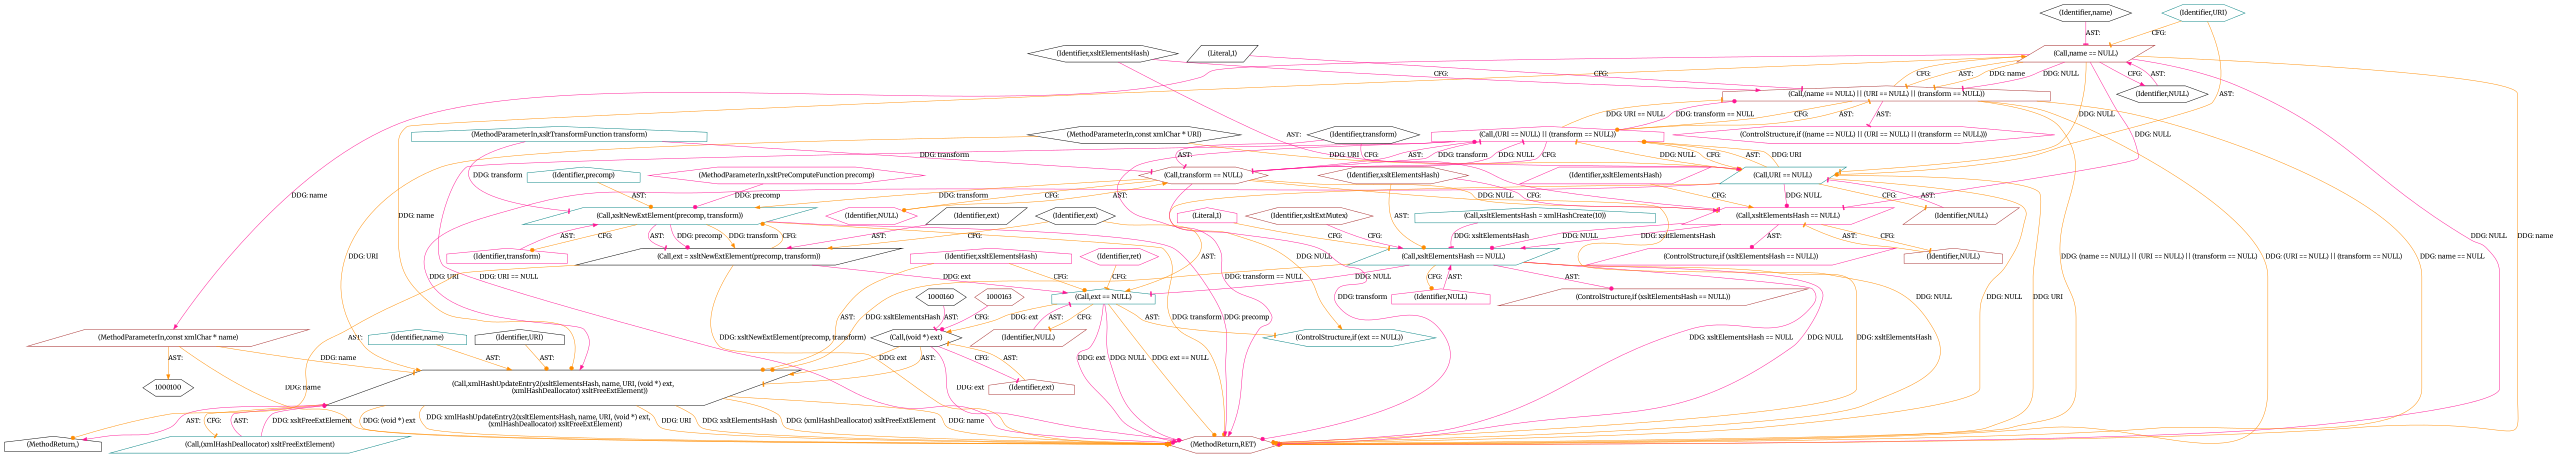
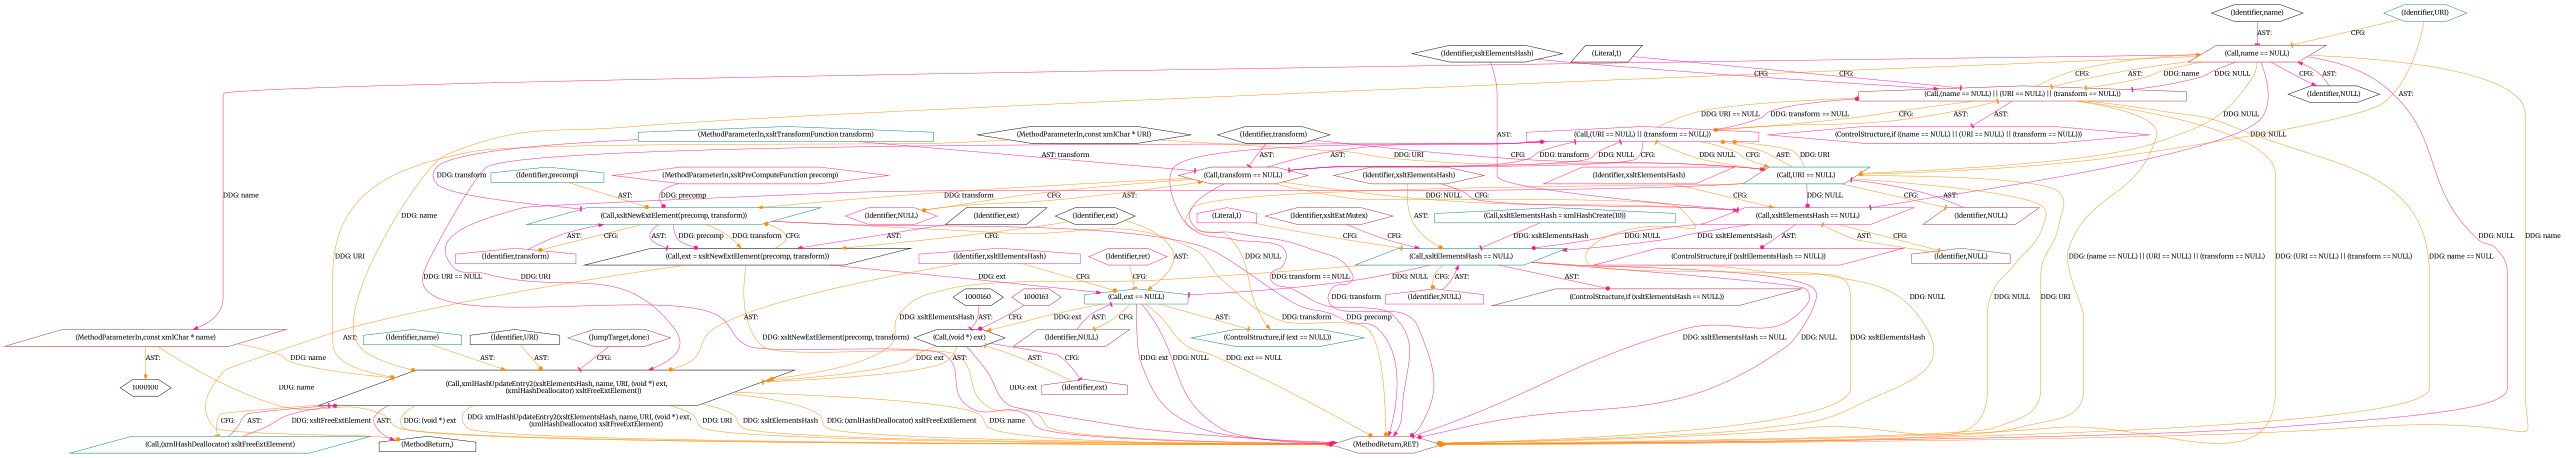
edge "(MethodParameterIn,xsltTransformFunction transform)" -> "(Call,transform == NULL)": label "DDG: transform" -> "AST: transform"
node "(JumpTarget,done:)": added
